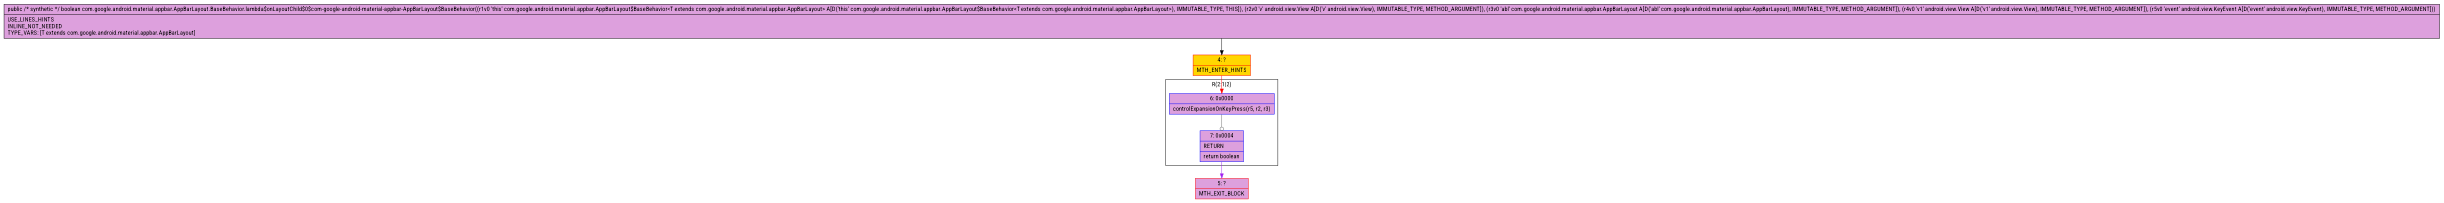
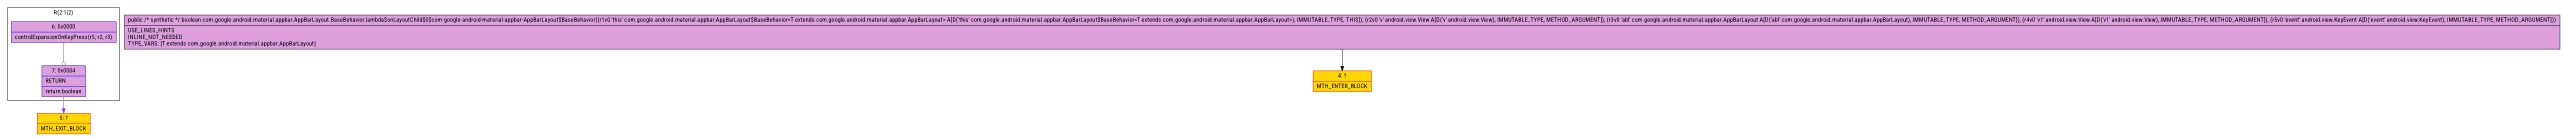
node "4: ?": text "MTH_ENTER_HINTS" -> "MTH_ENTER_BLOCK"
edge "4: ?" -> "6: 0x0000": removed
node "5: ?": fillcolor plum -> gold
